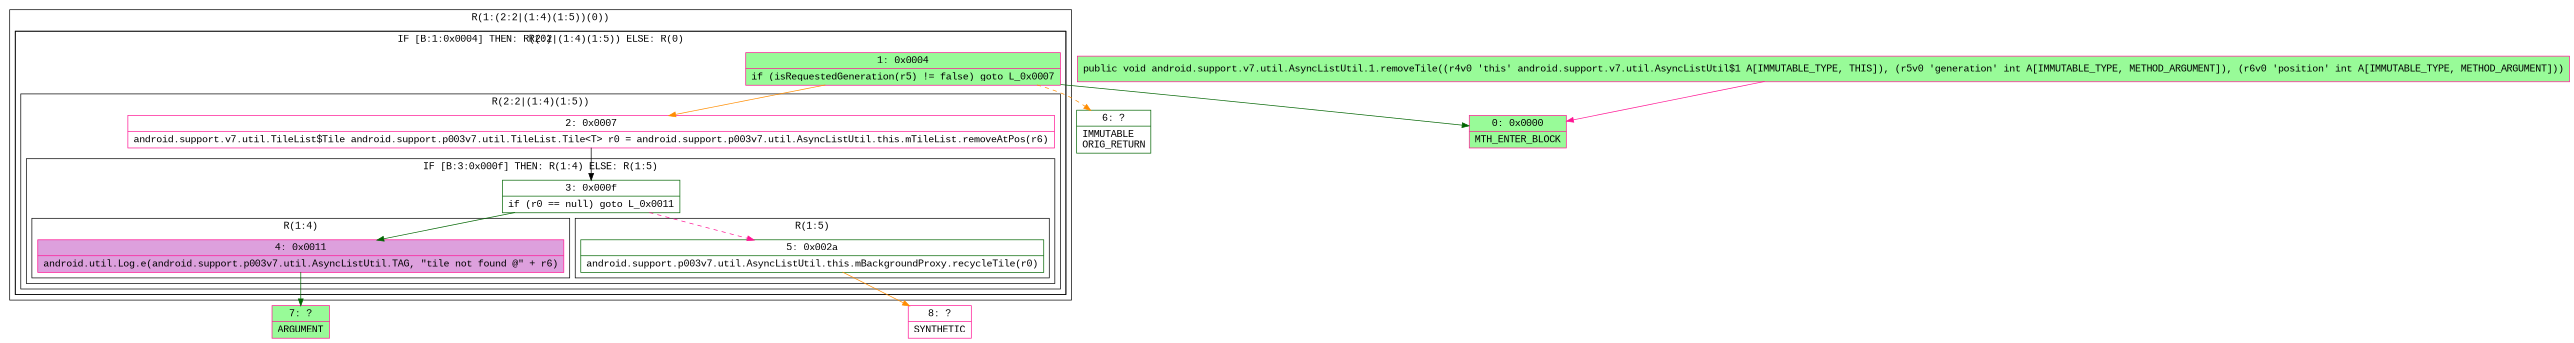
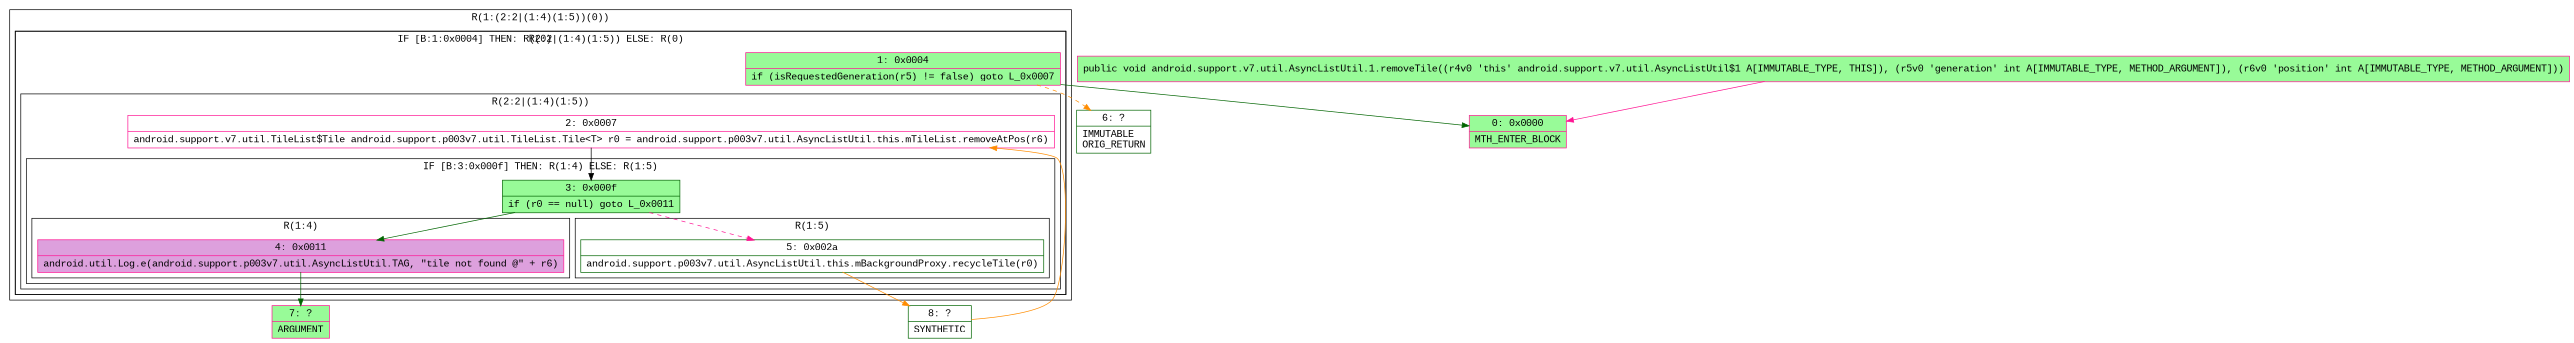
edge "1: 0x0004" -> "2: 0x0007": now "8: ?" -> "2: 0x0007"
node "3: 0x000f": fillcolor white -> palegreen
node "8: ?": color deeppink -> darkgreen
